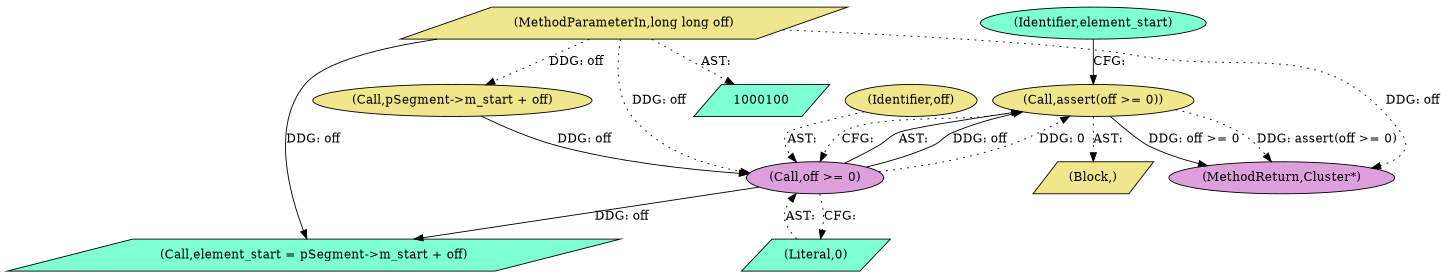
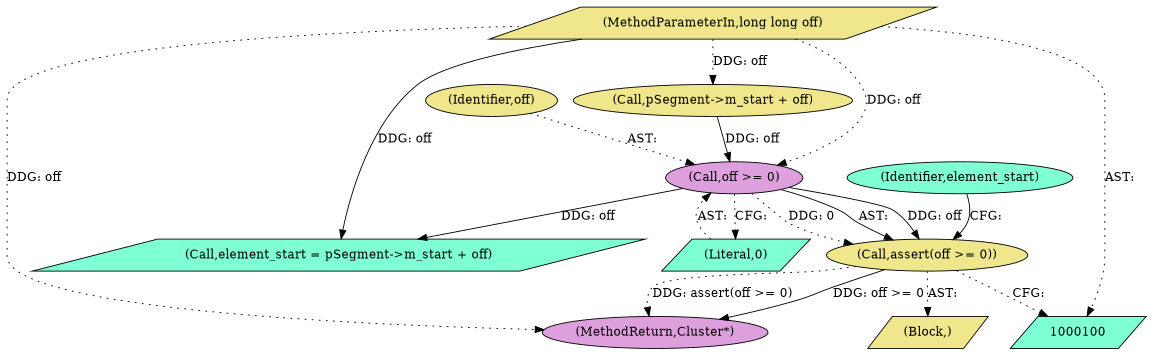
edge "(Call,assert(off >= 0))" -> "(Call,off >= 0)": now "(Call,assert(off >= 0))" -> "1000100"
